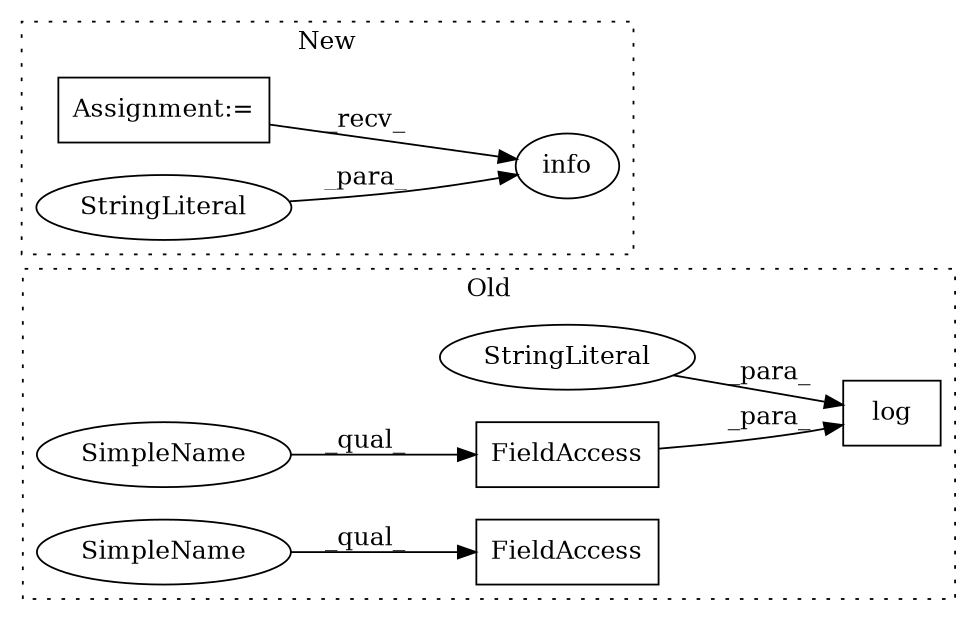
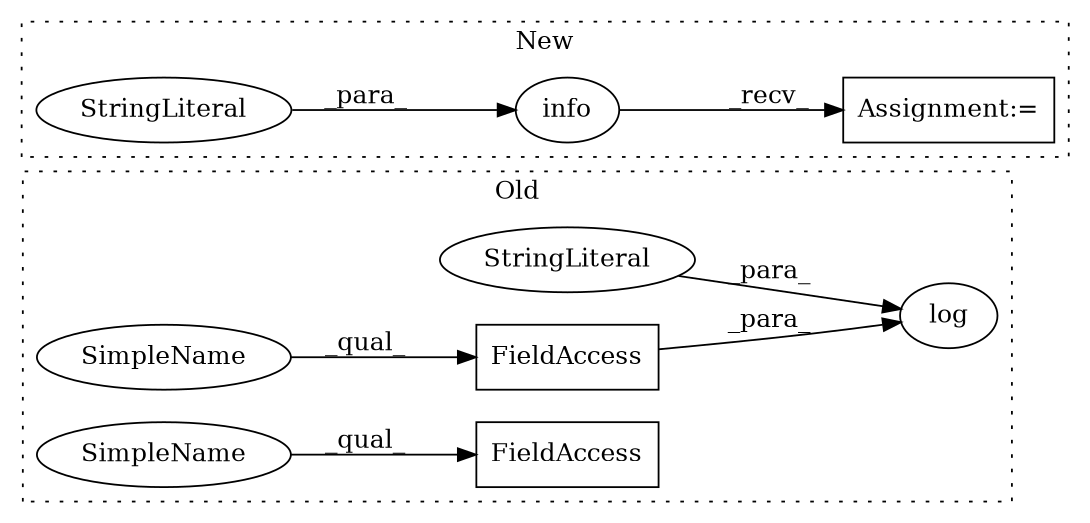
edge "Assignment:=" -> "info": reversed
node "log": shape box -> ellipse
